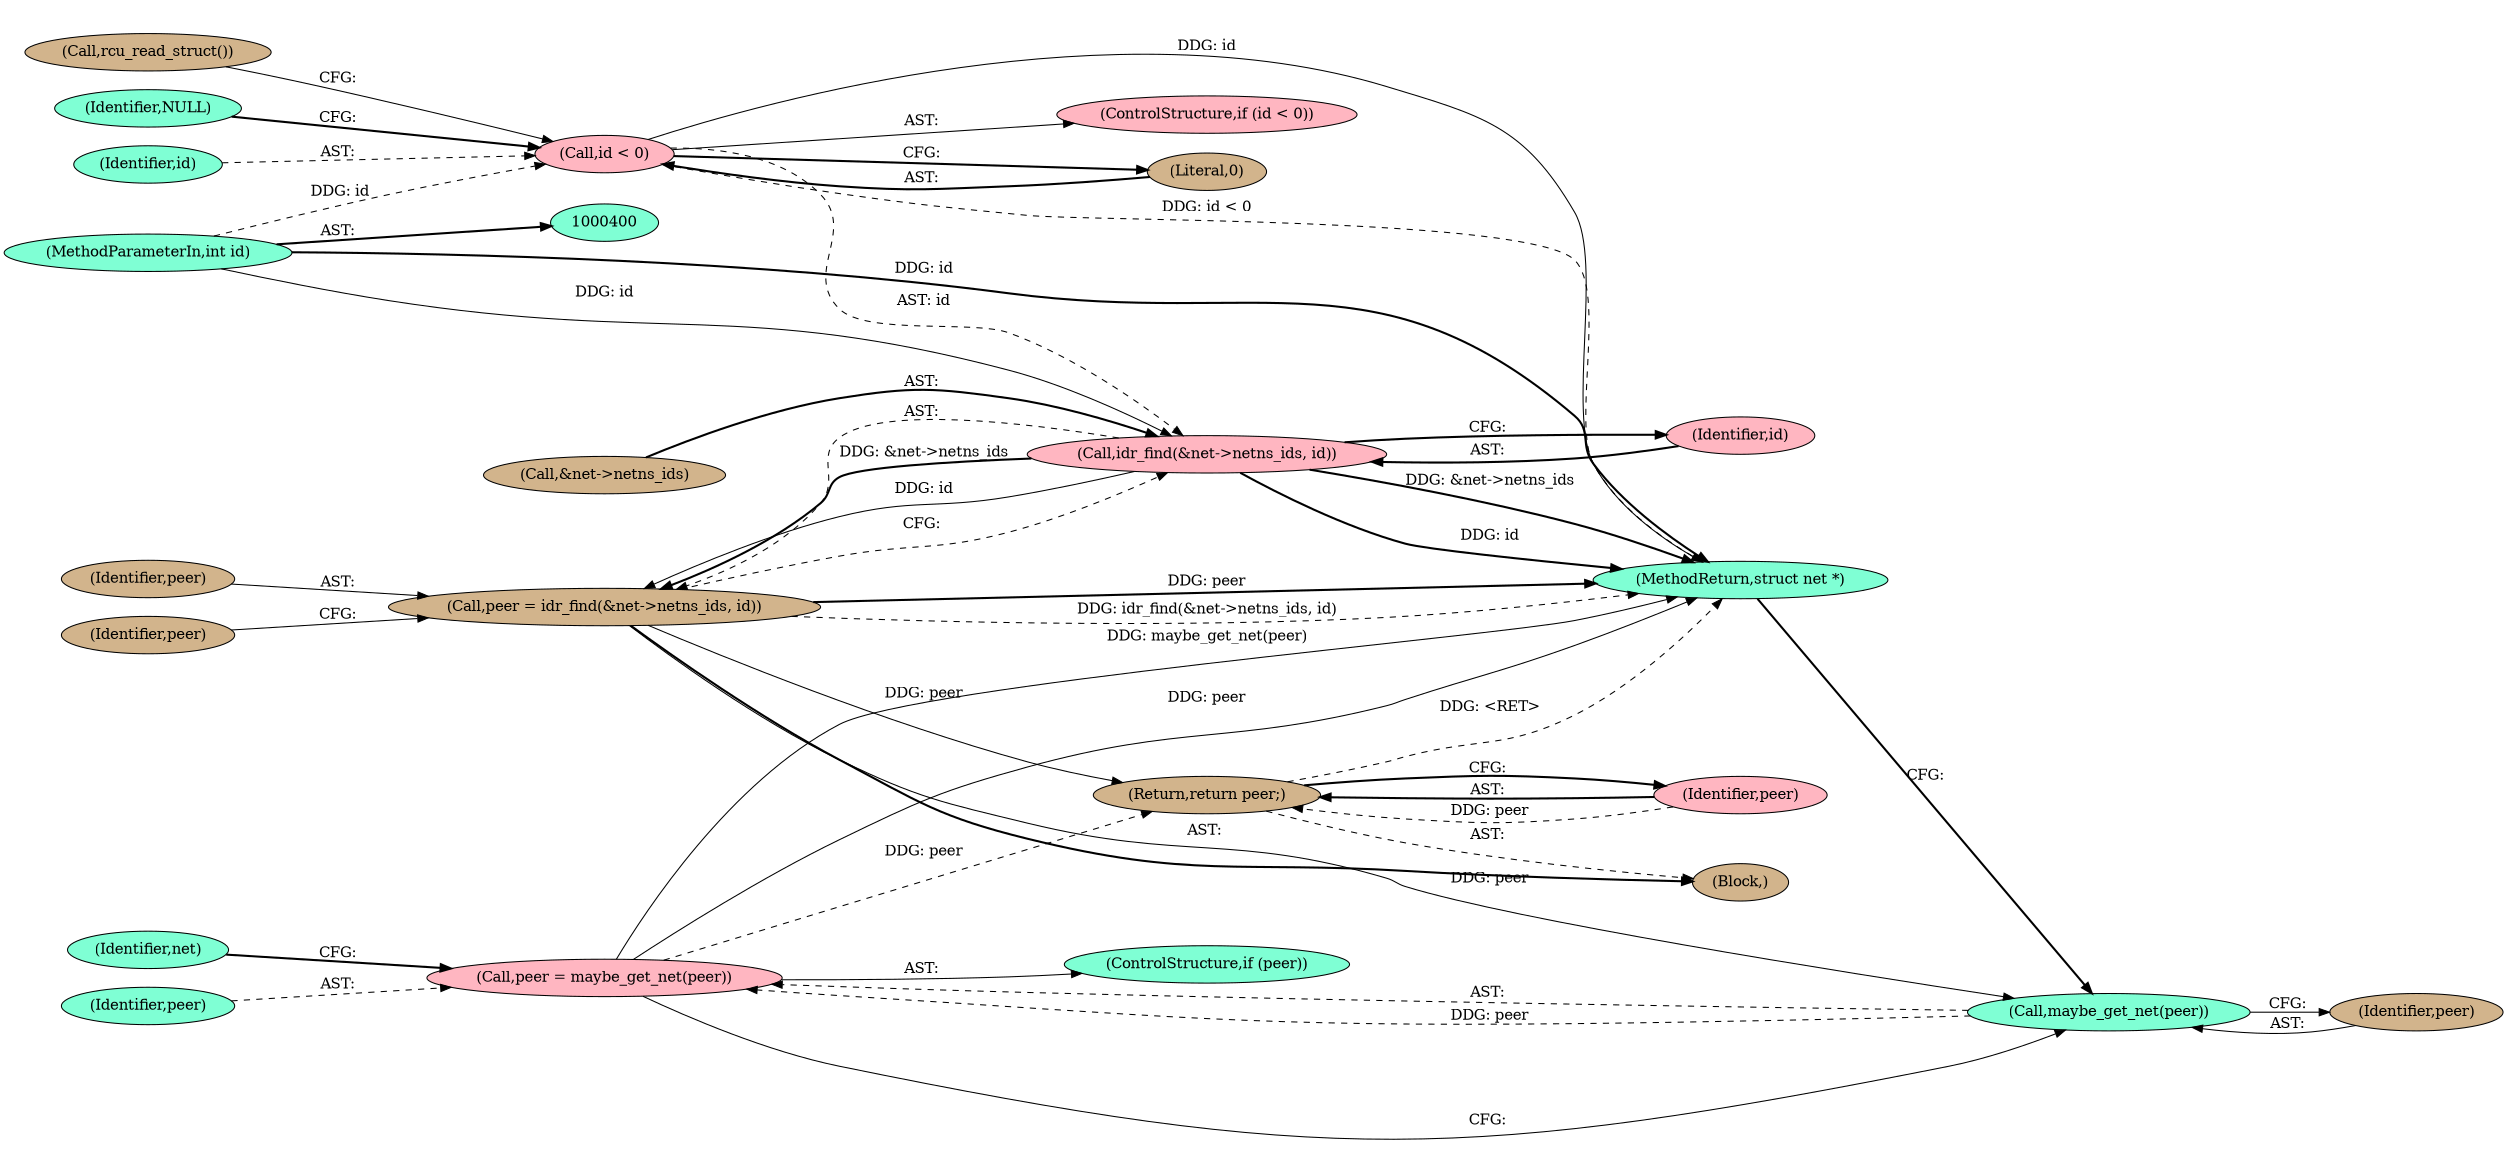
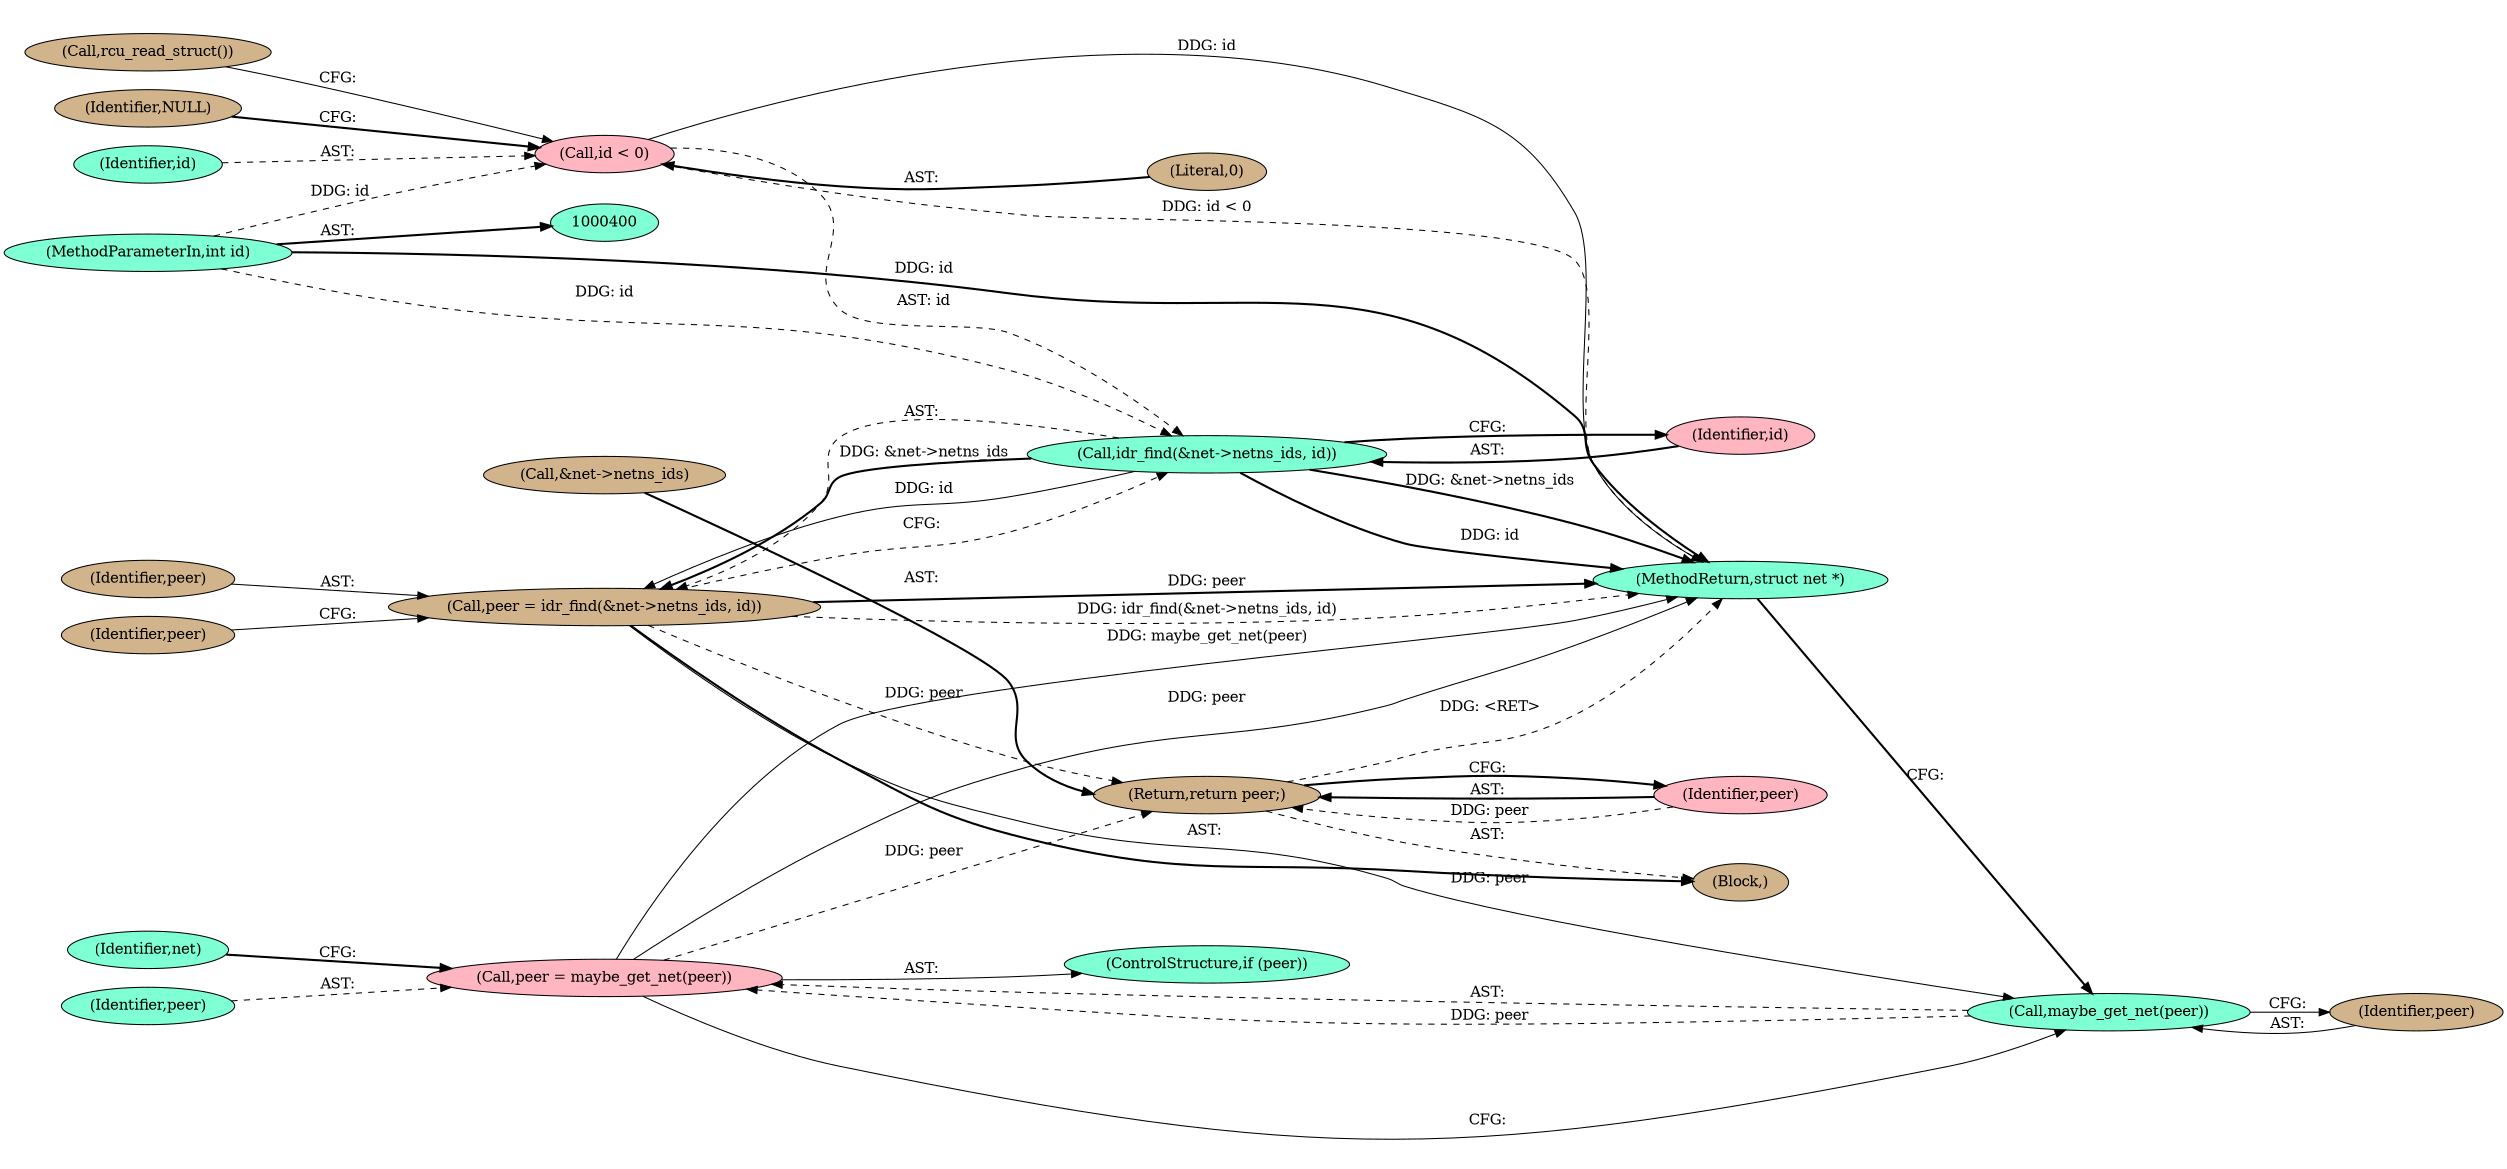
node "(Identifier,NULL)": fillcolor aquamarine -> tan
node "(ControlStructure,if (id < 0))": removed
edge "(Call,id < 0)" -> "(Literal,0)": removed, label "CFG:"
edge "(MethodParameterIn,int id)" -> "(Call,idr_find(&net->netns_ids, id))": style solid -> dashed
edge "(Call,&net->netns_ids)" -> "(Call,idr_find(&net->netns_ids, id))": now "(Call,&net->netns_ids)" -> "(Return,return peer;)"
node "(Call,idr_find(&net->netns_ids, id))": fillcolor lightpink -> aquamarine
edge "(Call,peer = idr_find(&net->netns_ids, id))" -> "(Return,return peer;)": style solid -> dashed
